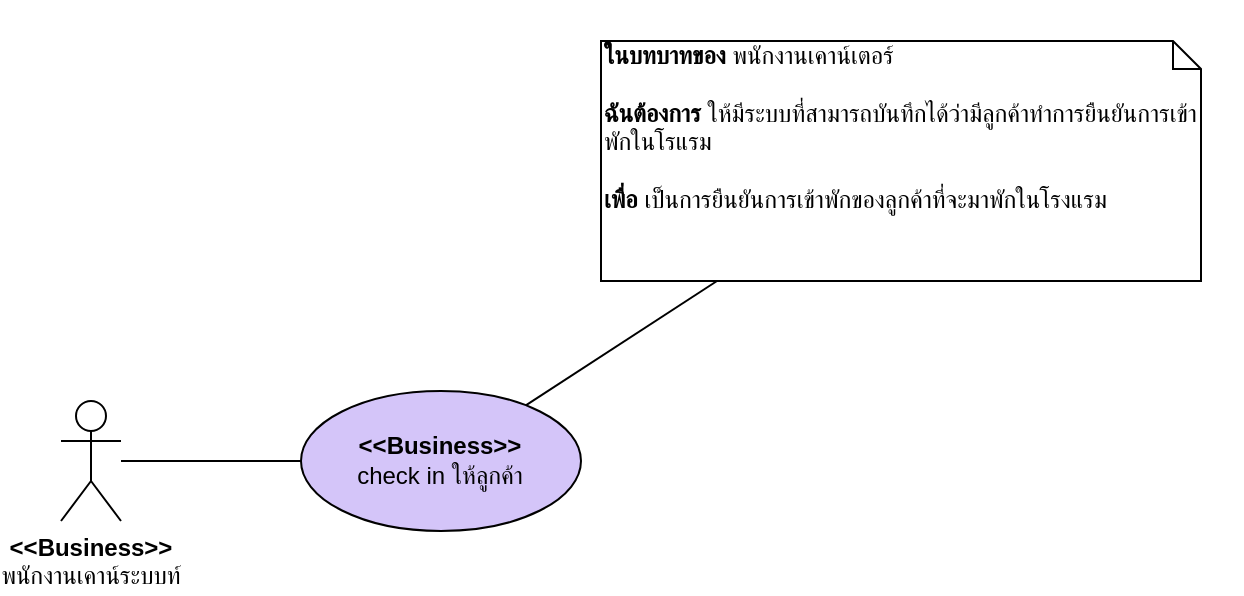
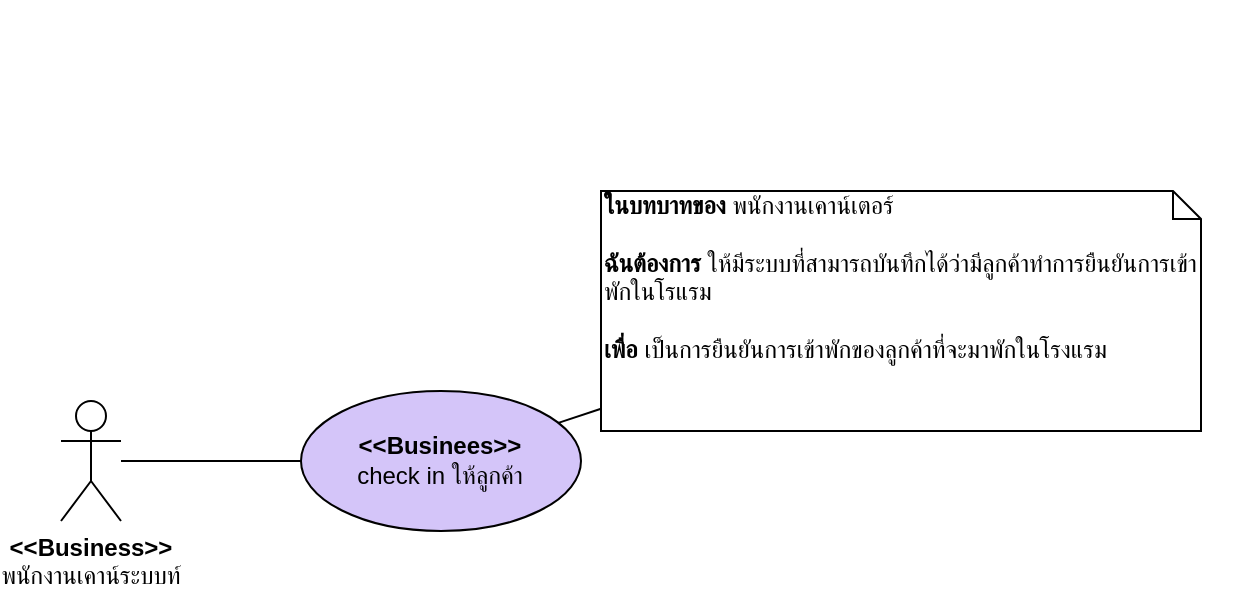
node "ในบทบาทของ พนักงานเคาน์เตอร์ ฉันต้องการ ให้มีระบบที่สามารถบันทึกได้ว่ามีลูกค้าทำการยืนยันการเข้าพักในโรแรม เพื่อ เป็นการยืนยันการเข้าพักของลูกค้าที่จะมาพักในโรงแรม": moved (901, 161) -> (901, 311)
node "<<Business>> check in ให้ลูกค้า": label "<<Business>> check in ให้ลูกค้า" -> "<<Businees>> check in ให้ลูกค้า"
